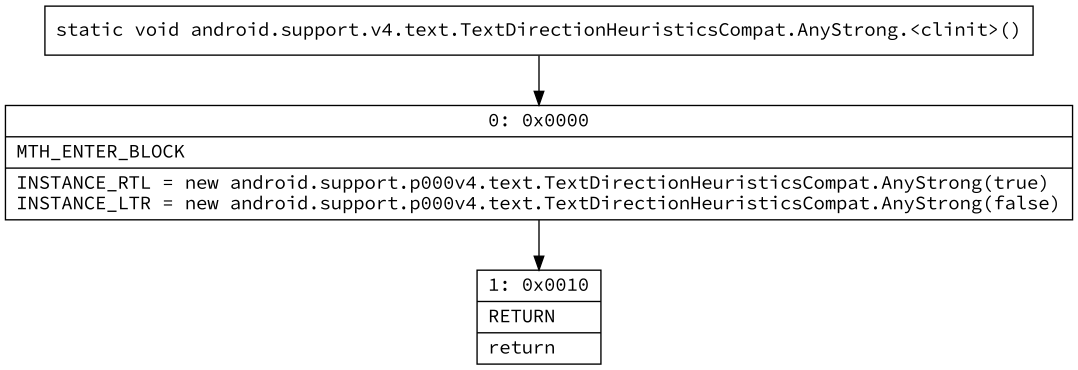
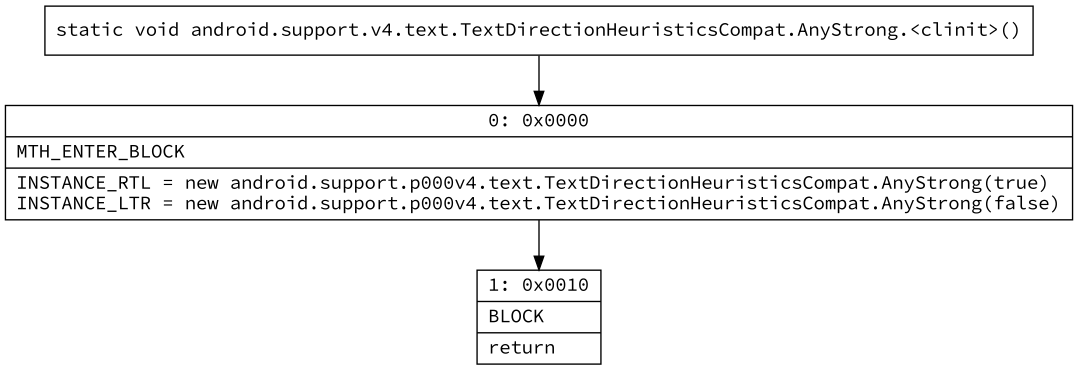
node "1: 0x0010": text "RETURN" -> "BLOCK"
